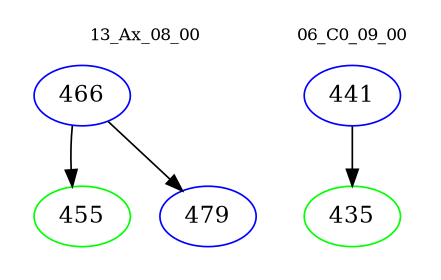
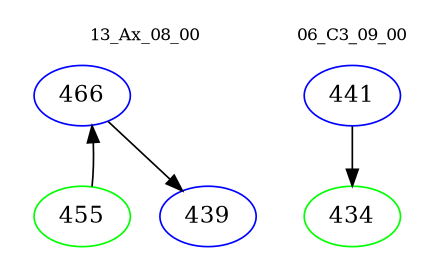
cluster "06_C0_09_00": label "06_C0_09_00" -> "06_C3_09_00"
edge "466" -> "455": reversed
node "479": label "479" -> "439"
node "435": label "435" -> "434"
